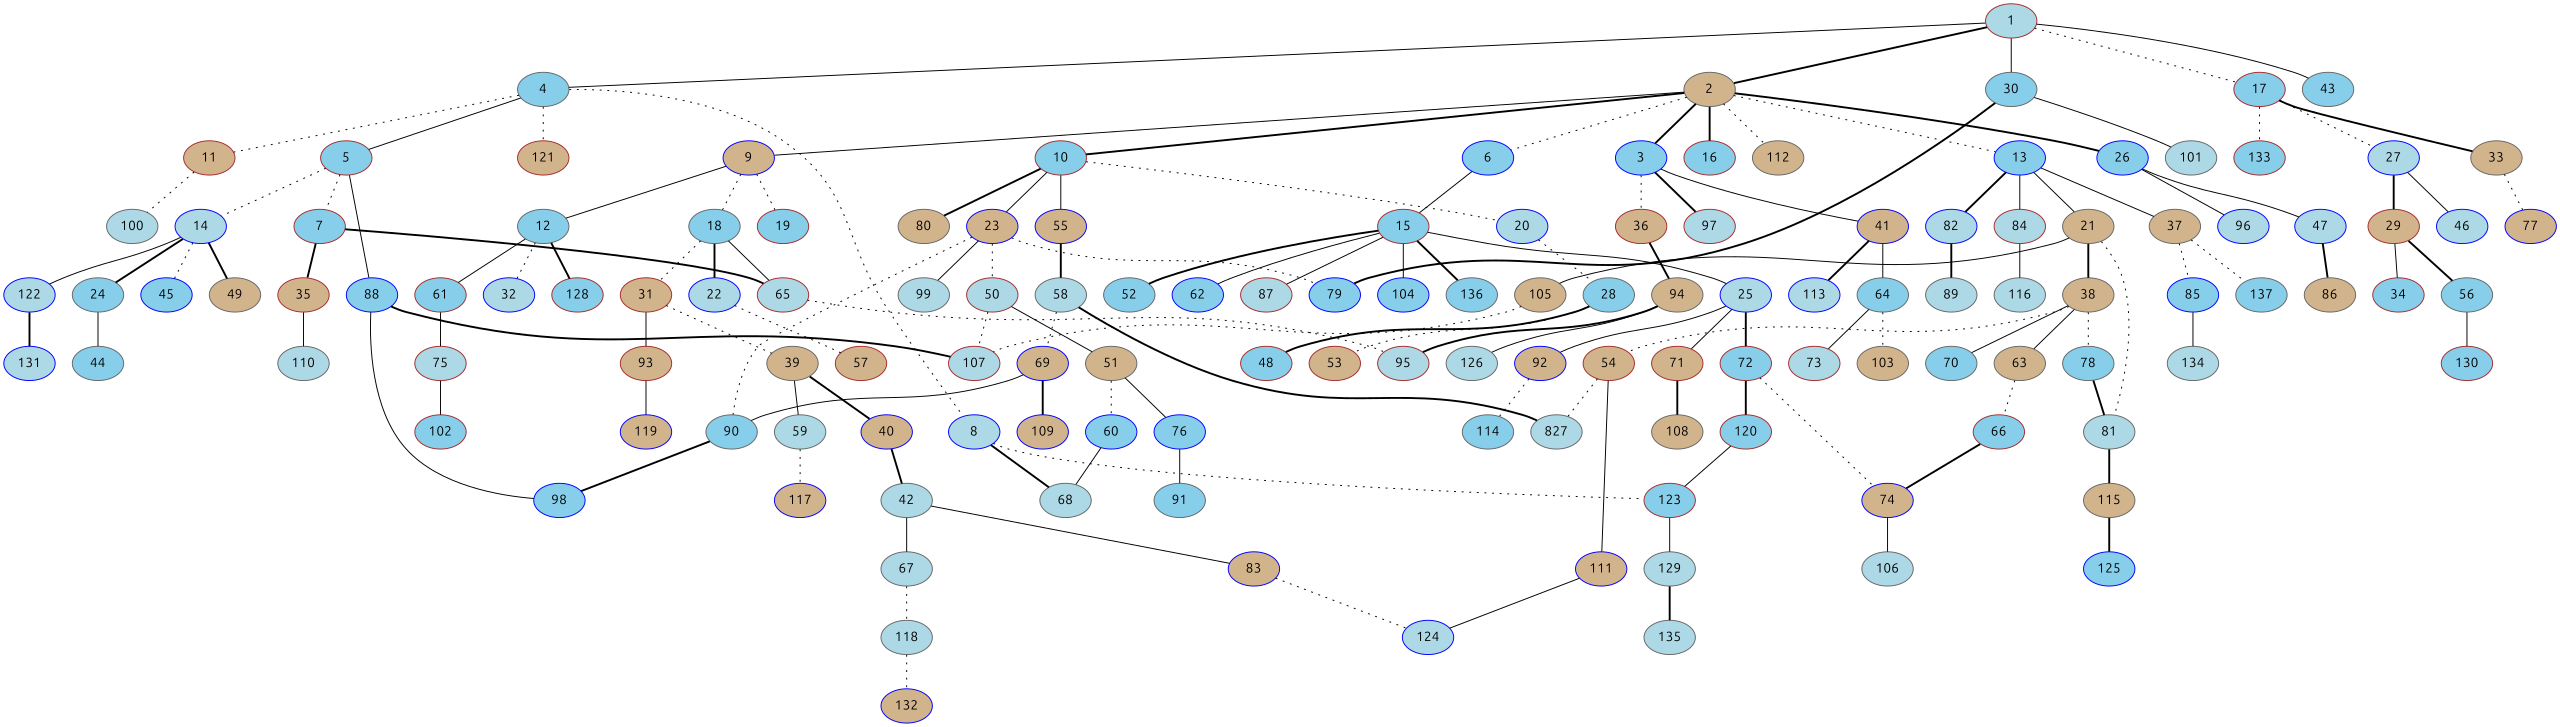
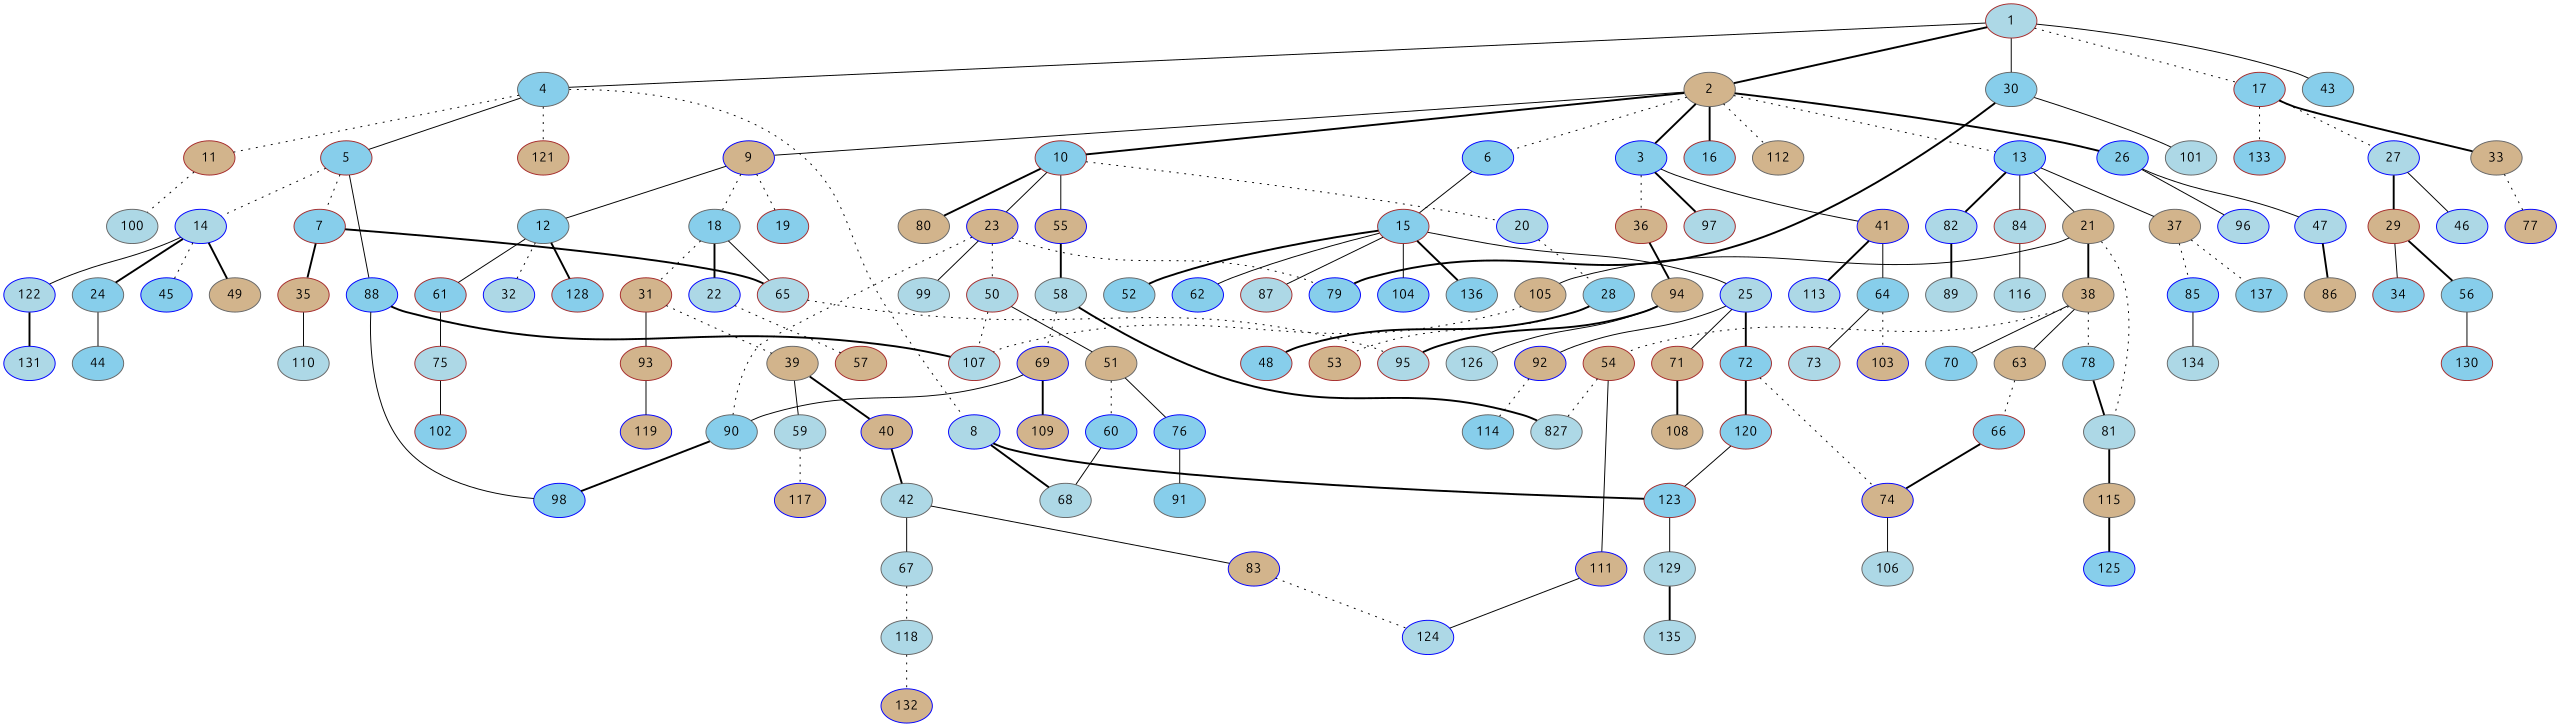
node "103": color gray40 -> blue
edge "8" -- "123": style dotted -> bold
